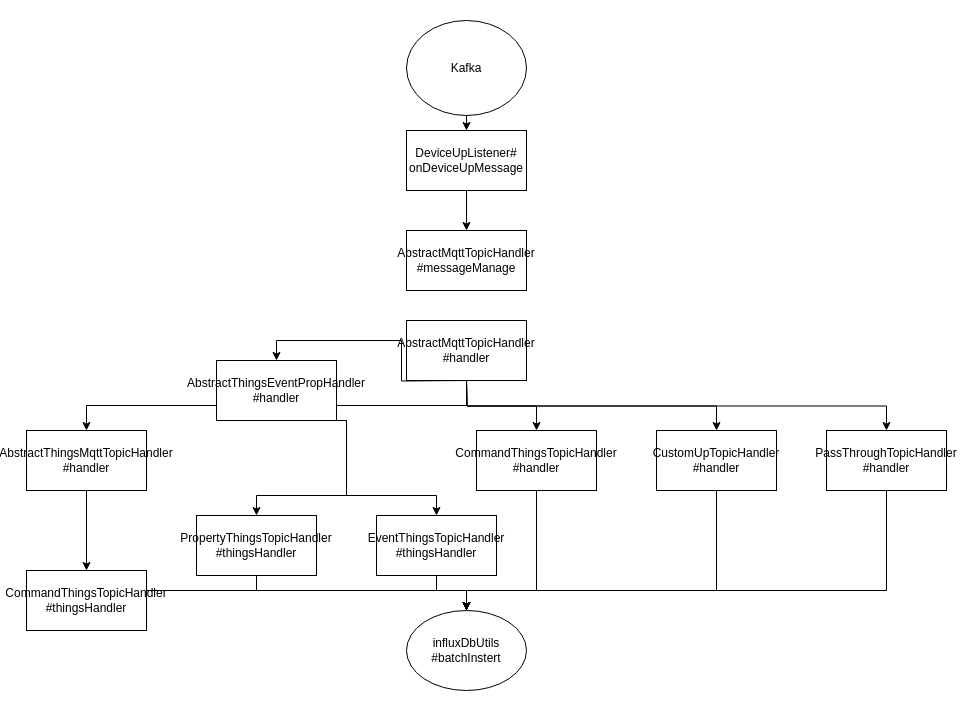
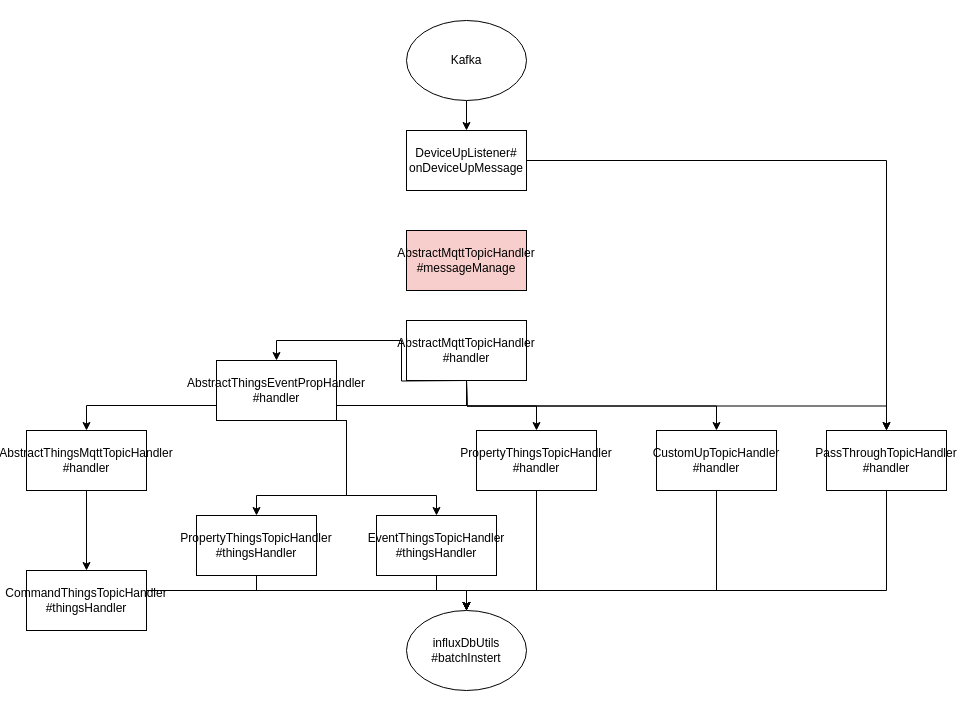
node "Kafka": size 120x95 -> 120x80
edge "DeviceUpListener# onDeviceUpMessage" -> "AbstractMqttTopicHandler #messageManage": now "DeviceUpListener# onDeviceUpMessage" -> "PassThroughTopicHandler #handler"
node "AbstractMqttTopicHandler #messageManage": fillcolor #ffffff -> #f8cecc
node "CommandThingsTopicHandler #handler": label "CommandThingsTopicHandler #handler" -> "PropertyThingsTopicHandler #handler"
